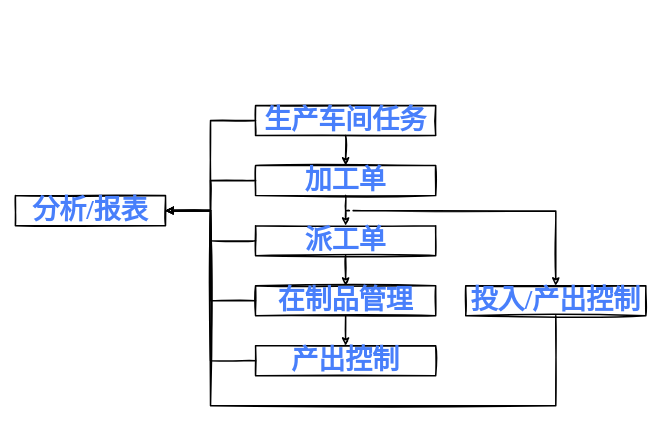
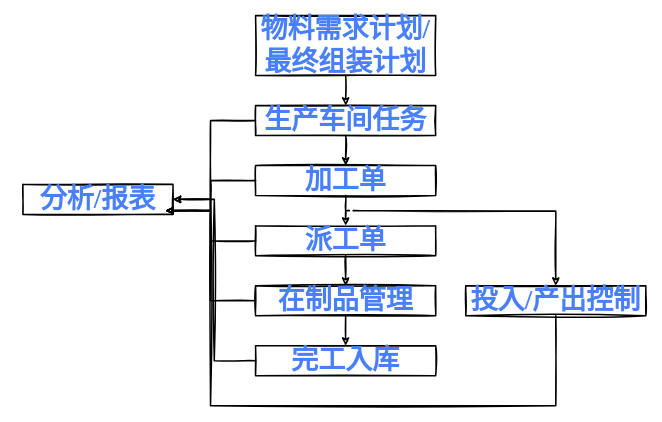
node "物料需求计划/ 最终组装计划": added
edge "物料需求计划/ 最终组装计划" -> "生产车间任务": added
node "分析/报表": moved (90, 210) -> (98, 199)
node "产出控制": label "产出控制" -> "完工入库"
